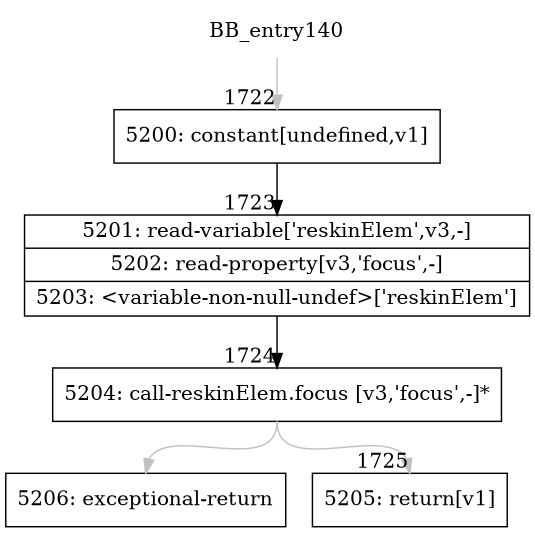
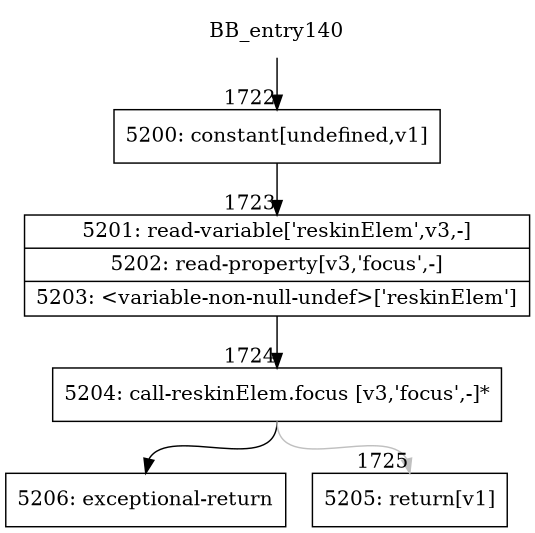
edge "BB_entry140" -> "5200: constant[undefined,v1]": color gray -> black
edge "5204: call-reskinElem.focus [v3,'focus',-]*" -> "5206: exceptional-return": color gray -> black
